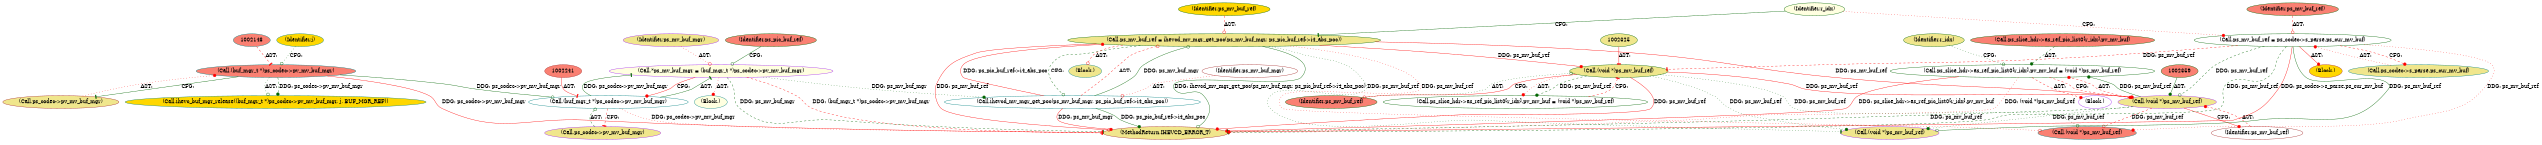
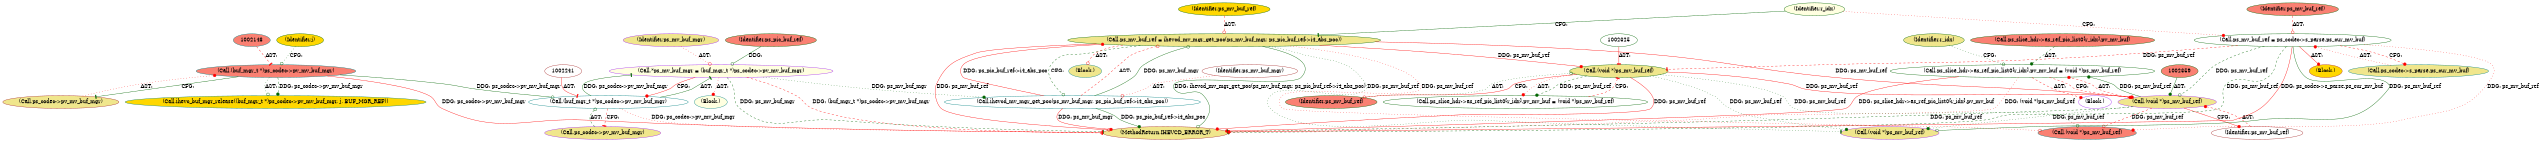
node "(Identifier,j)": color teal -> darkgreen
node "1002325": fillcolor khaki -> white
edge "(Identifier,ps_pic_buf_ref)" -> "(Call,*ps_mv_buf_mgr = (buf_mgr_t *)ps_codec->pv_mv_buf_mgr)": label "CFG: " -> "DDG: "
node "1002241": fillcolor salmon -> white
